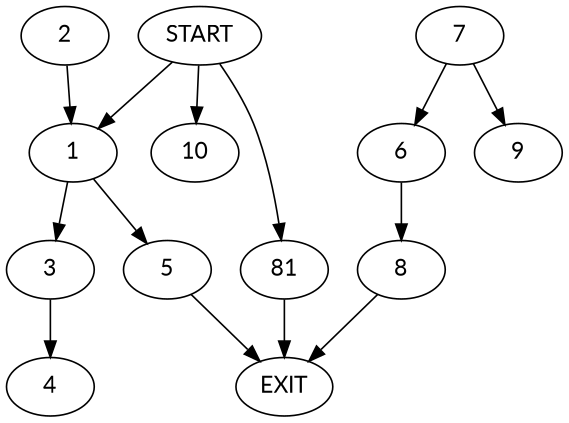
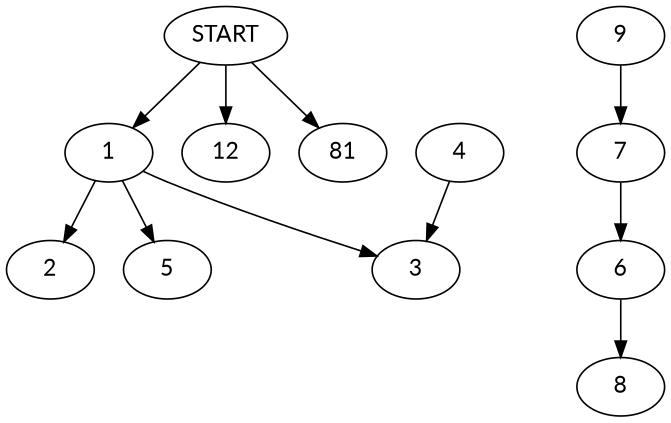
edge "2" -> "1": reversed
edge "7" -> "9": reversed
node "10": label "10" -> "12"
edge "3" -> "4": reversed
node "EXIT": removed
